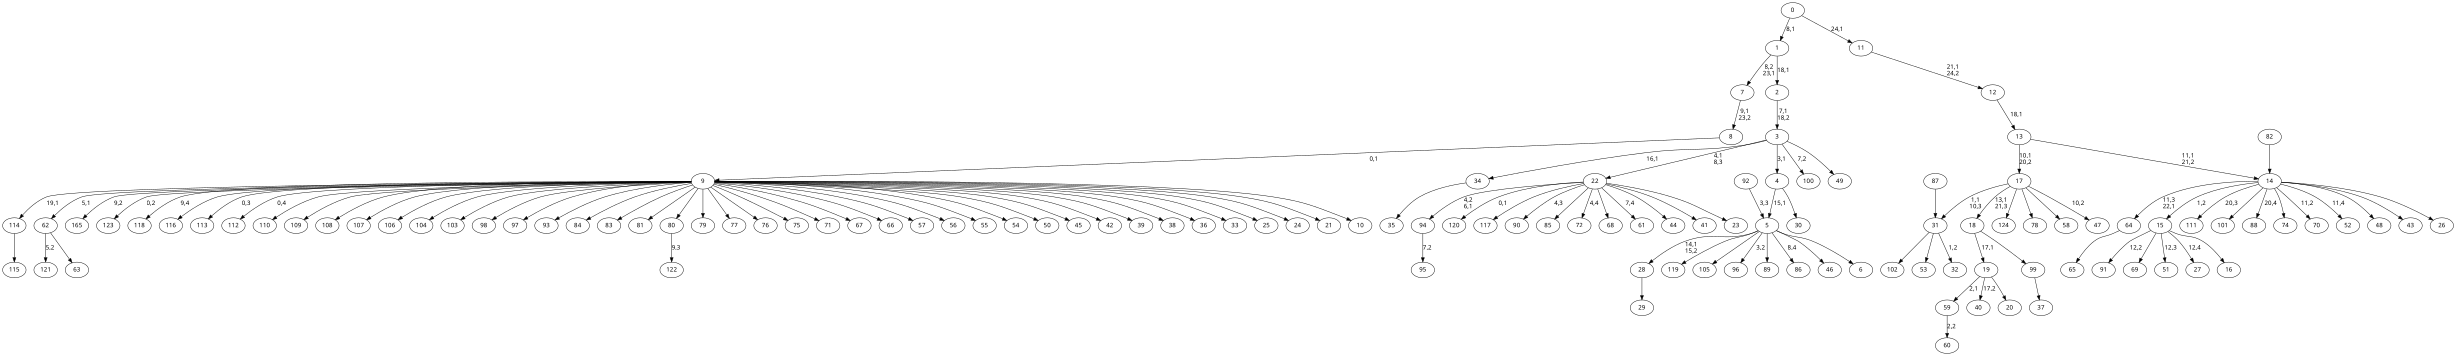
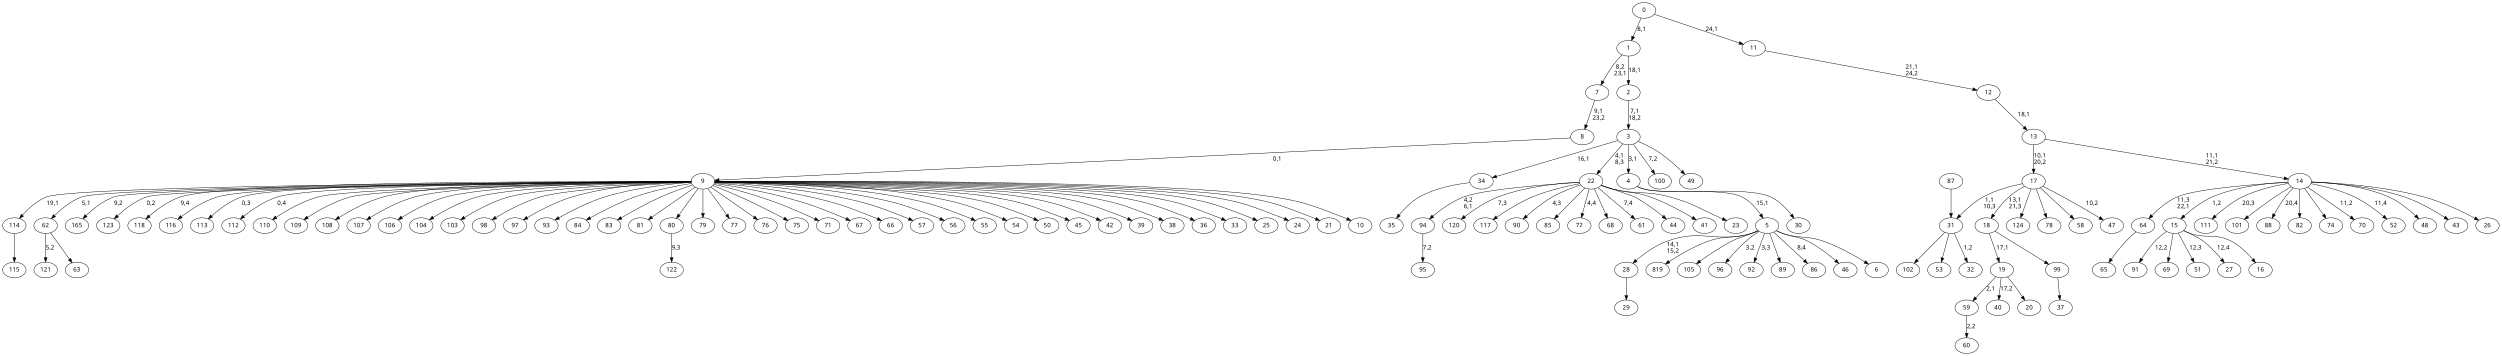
edge "82" -> "14": reversed
edge "92" -> "5": reversed
edge "22" -> "120": label "0,1" -> "7,3"
node "119": label "119" -> "819"
